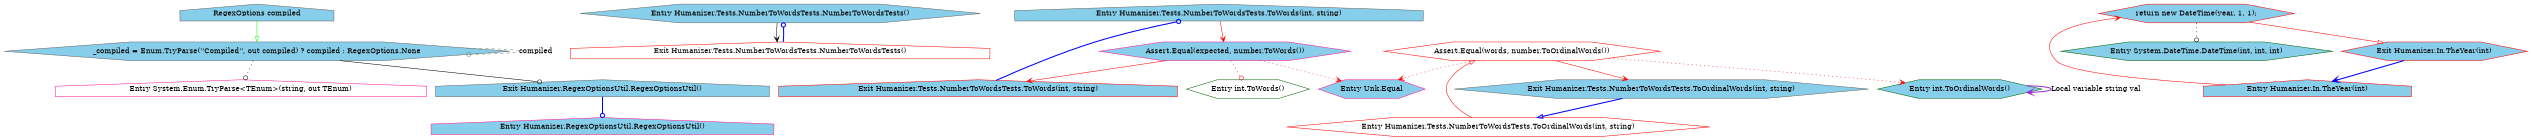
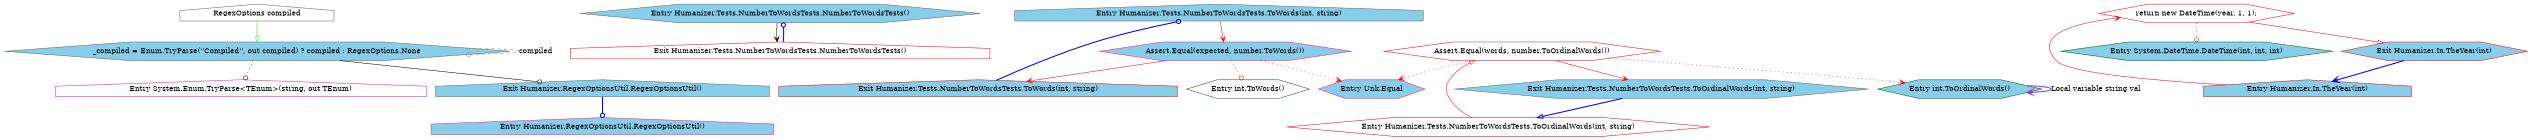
node "RegexOptions compiled": fillcolor skyblue -> white
node "return new DateTime(year, 1, 1);": fillcolor skyblue -> white
edge "return new DateTime(year, 1, 1);" -> "Entry System.DateTime.DateTime(int, int, int)": color black -> red
